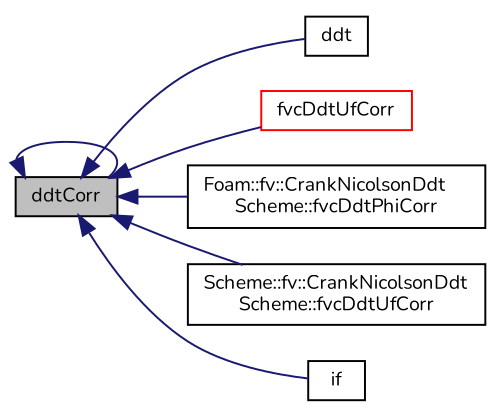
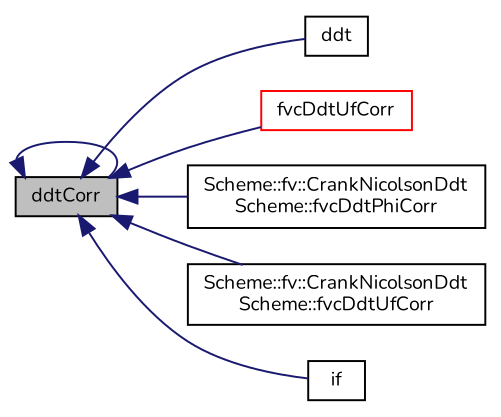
node "Foam::fv::CrankNicolsonDdt Scheme::fvcDdtPhiCorr": label "Foam::fv::CrankNicolsonDdt Scheme::fvcDdtPhiCorr" -> "Scheme::fv::CrankNicolsonDdt Scheme::fvcDdtPhiCorr"
